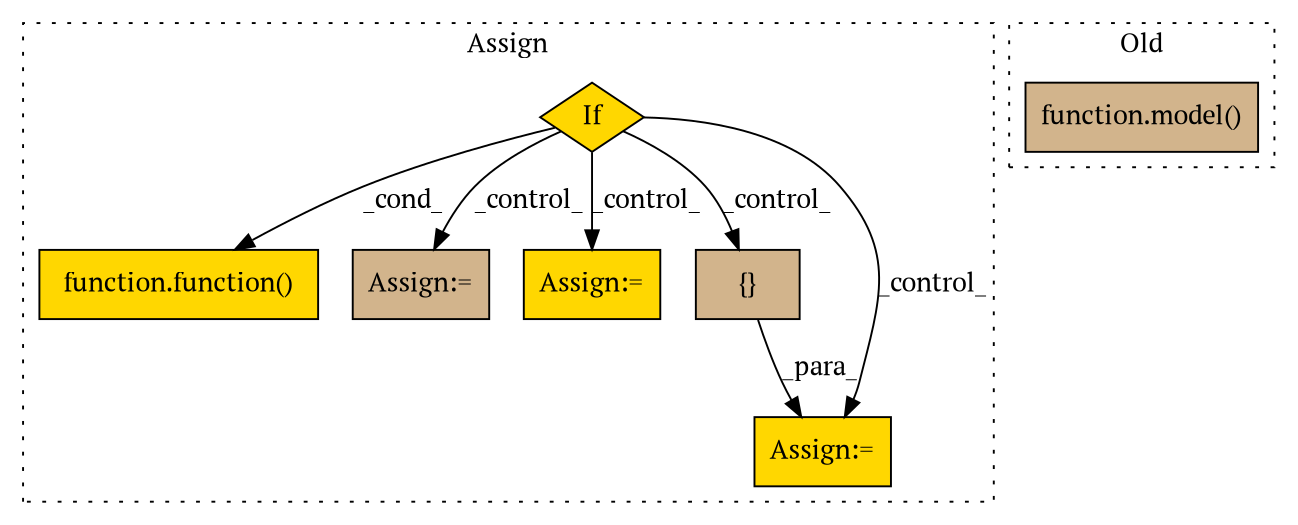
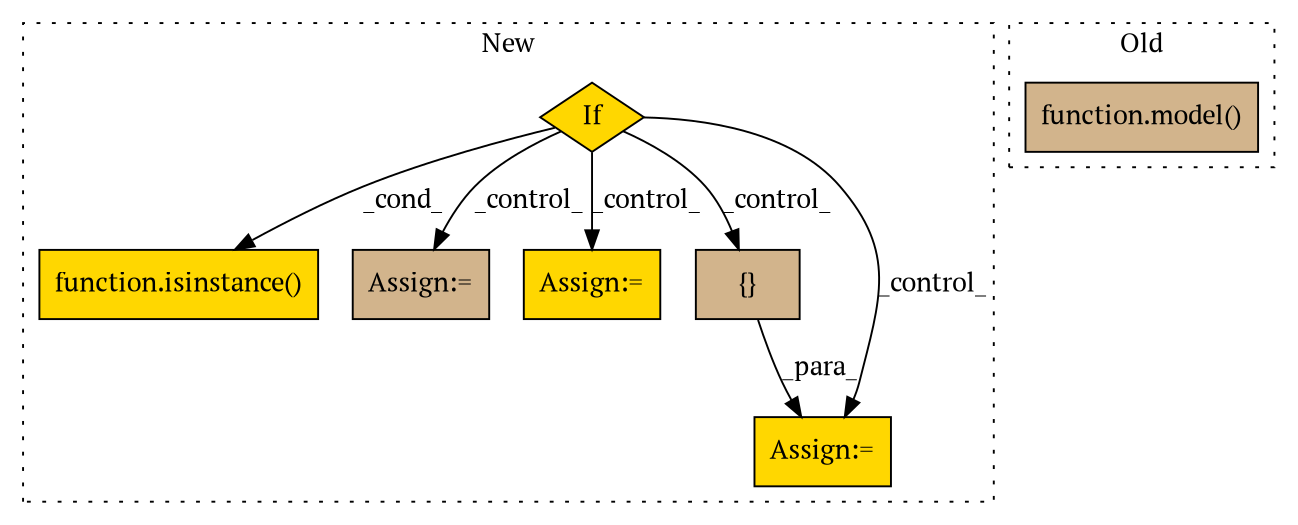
cluster "Assign": label "Assign" -> "New"
node "function.function()": label "function.function()" -> "function.isinstance()"
